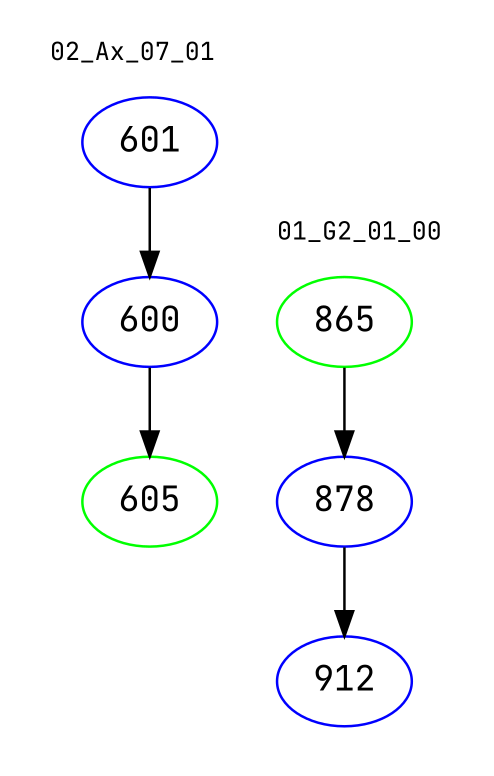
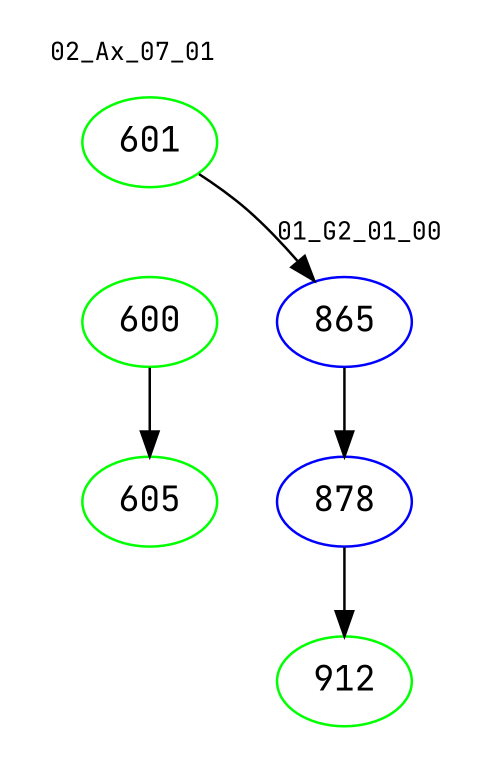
node "601": color blue -> green
edge "601" -> "600": now "601" -> "865"
node "600": color blue -> green
node "865": color green -> blue
node "912": color blue -> green
